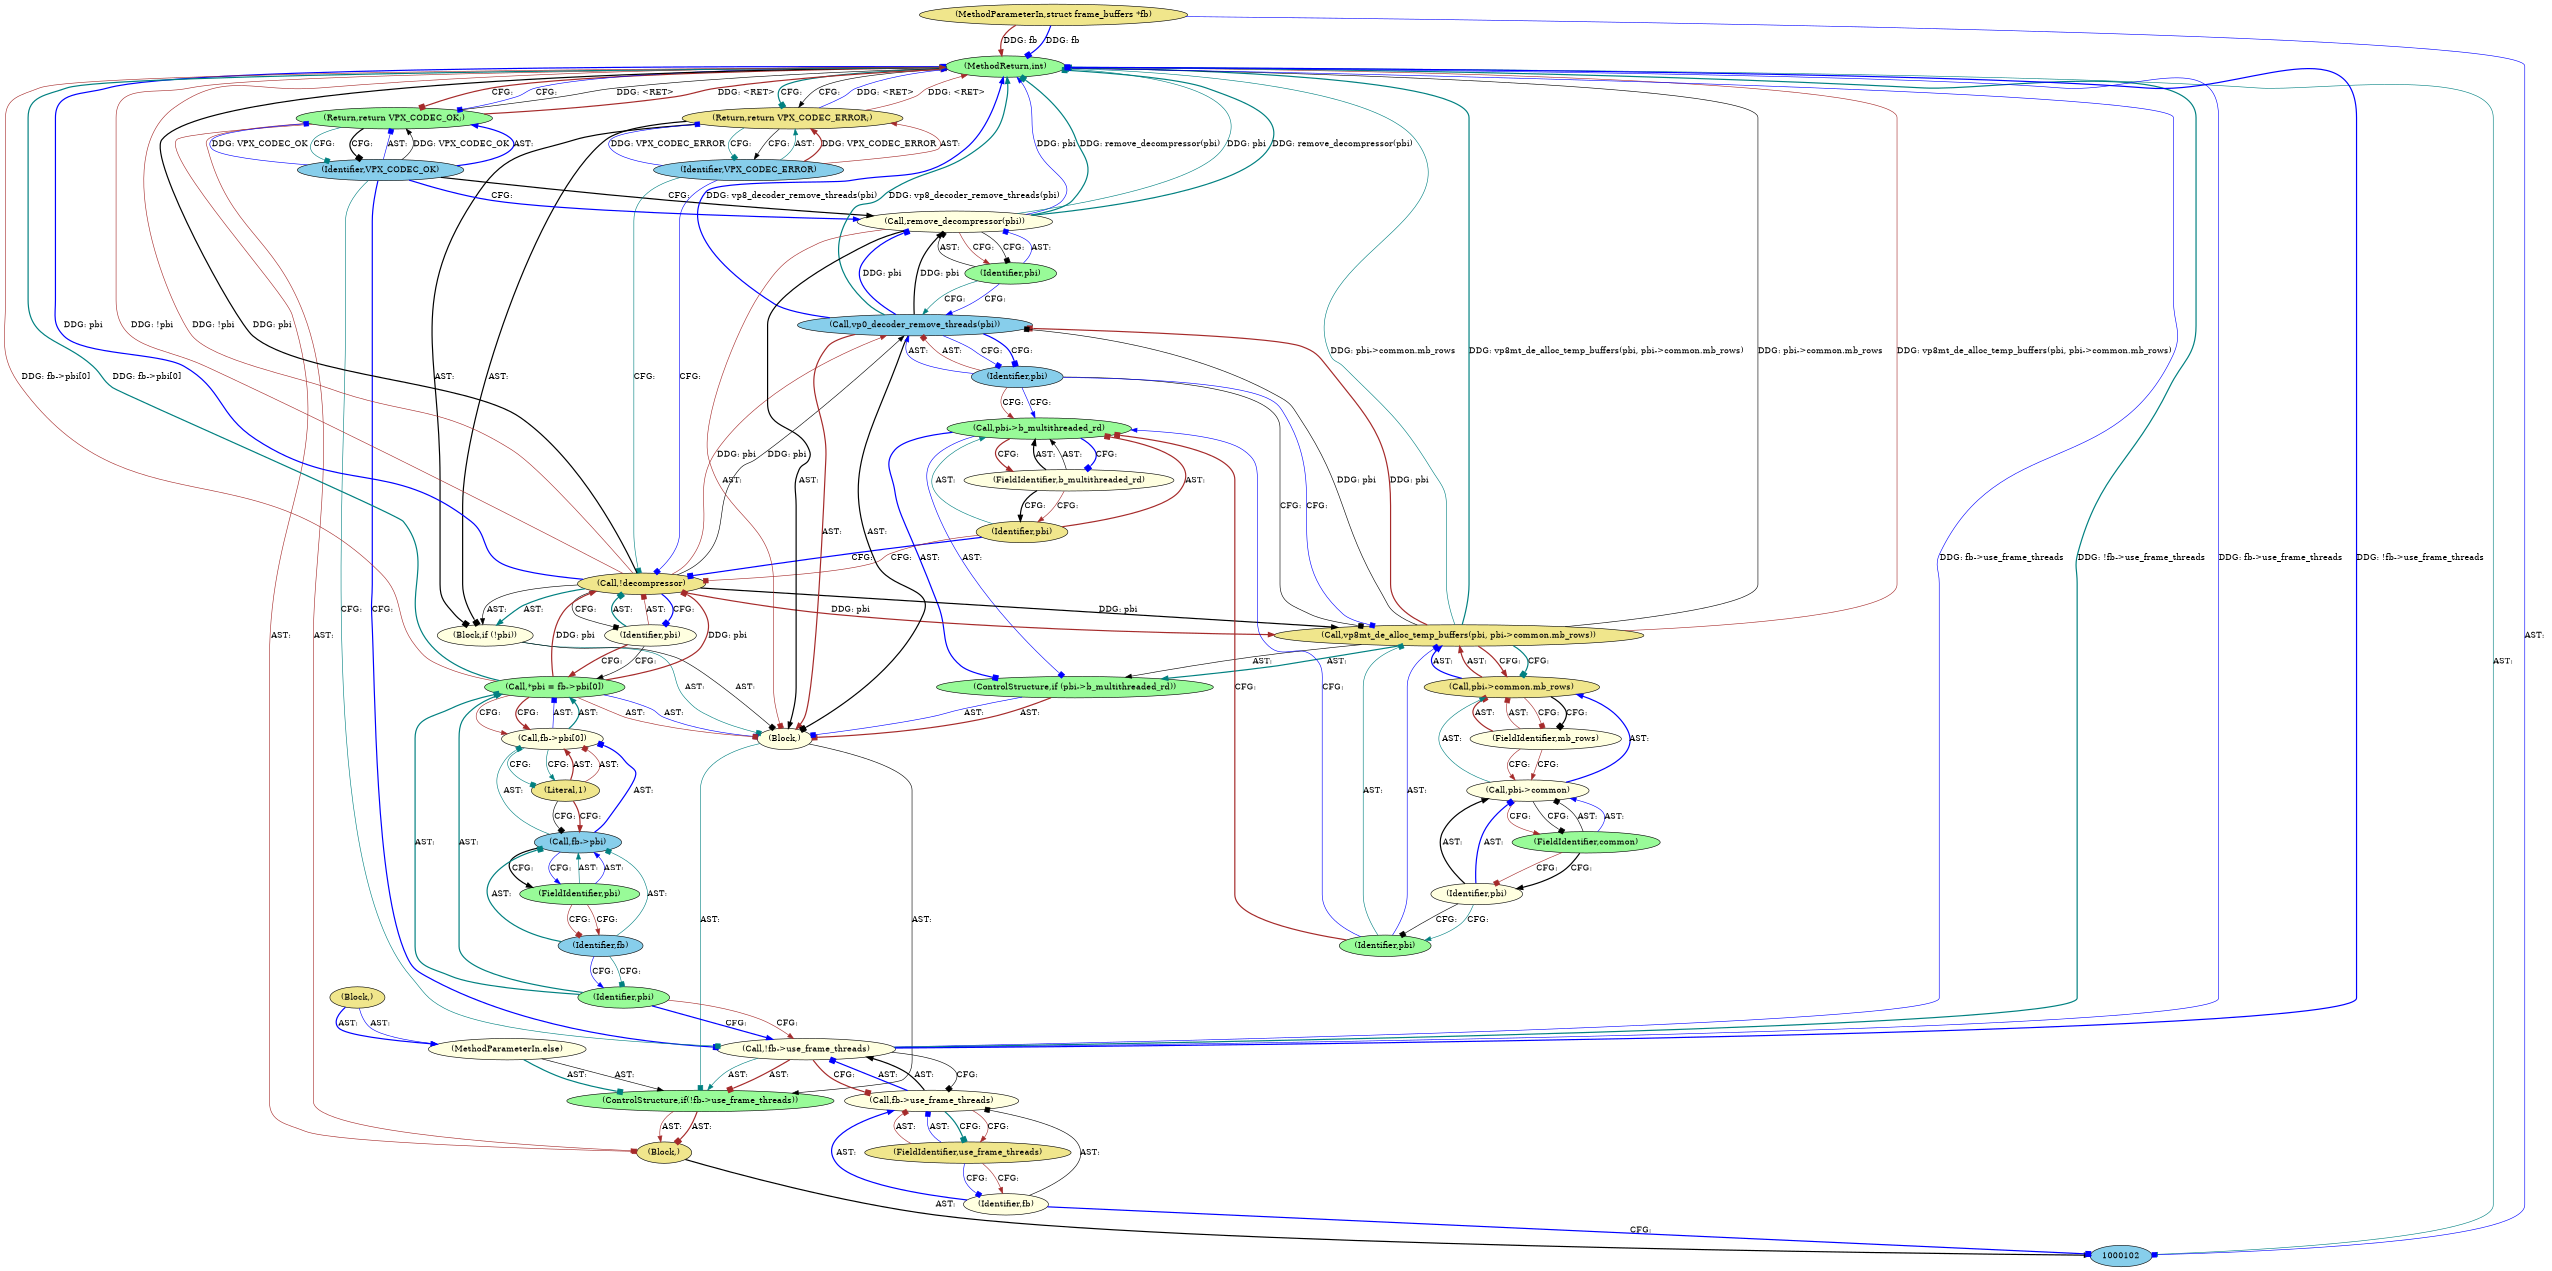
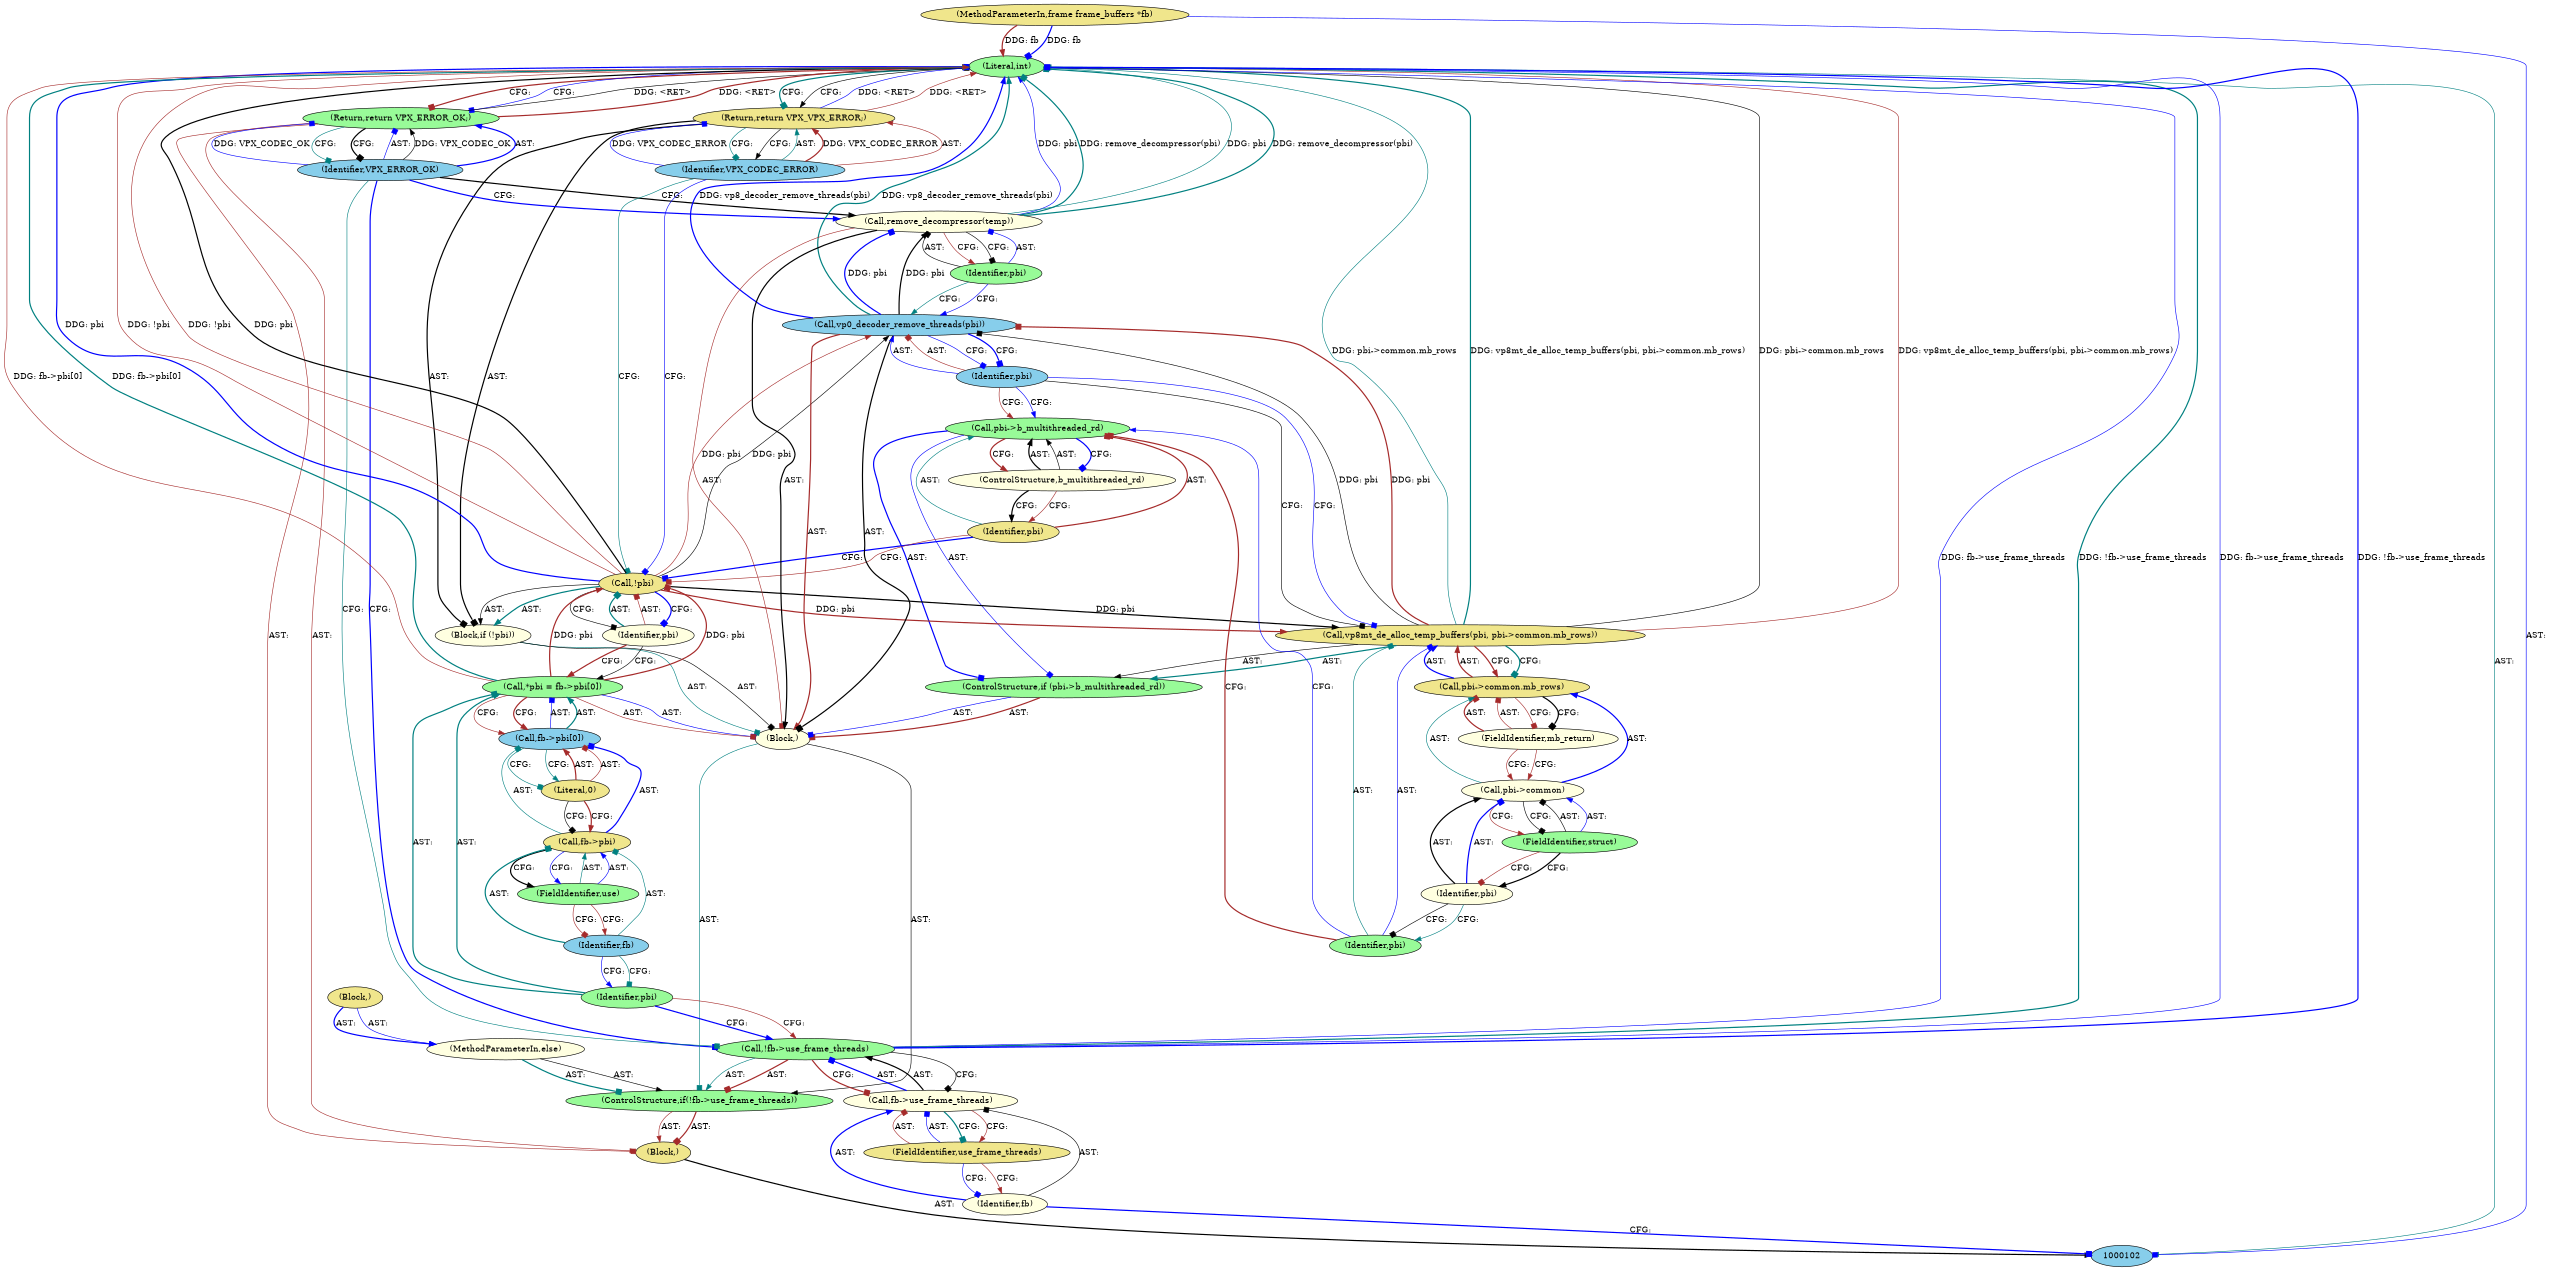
node "(MethodParameterIn,struct frame_buffers *fb)": label "(MethodParameterIn,struct frame_buffers *fb)" -> "(MethodParameterIn,frame frame_buffers *fb)"
node "(MethodReturn,int)": label "(MethodReturn,int)" -> "(Literal,int)"
node "(Return,return VPX_CODEC_OK;)": label "(Return,return VPX_CODEC_OK;)" -> "(Return,return VPX_ERROR_OK;)"
node "(Return,return VPX_CODEC_ERROR;)": label "(Return,return VPX_CODEC_ERROR;)" -> "(Return,return VPX_VPX_ERROR;)"
node "(Identifier,VPX_CODEC_OK)": label "(Identifier,VPX_CODEC_OK)" -> "(Identifier,VPX_ERROR_OK)"
node "(Call,remove_decompressor(pbi))": label "(Call,remove_decompressor(pbi))" -> "(Call,remove_decompressor(temp))"
node "(FieldIdentifier,b_multithreaded_rd)": label "(FieldIdentifier,b_multithreaded_rd)" -> "(ControlStructure,b_multithreaded_rd)"
node "(Call,!decompressor)": label "(Call,!decompressor)" -> "(Call,!pbi)"
node "(Call,fb->pbi[0])": fillcolor lightyellow -> skyblue
node "(FieldIdentifier,mb_rows)": label "(FieldIdentifier,mb_rows)" -> "(FieldIdentifier,mb_return)"
node "(Literal,1)": label "(Literal,1)" -> "(Literal,0)"
node "(Call,fb->pbi)": fillcolor skyblue -> khaki
node "(FieldIdentifier,common)": label "(FieldIdentifier,common)" -> "(FieldIdentifier,struct)"
node "(FieldIdentifier,pbi)": label "(FieldIdentifier,pbi)" -> "(FieldIdentifier,use)"
node "(Call,!fb->use_frame_threads)": fillcolor lightyellow -> palegreen
